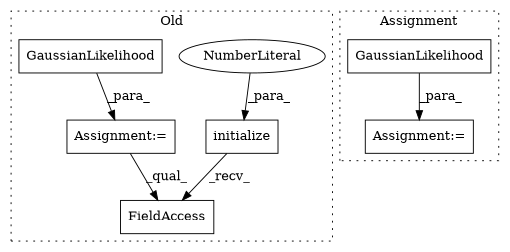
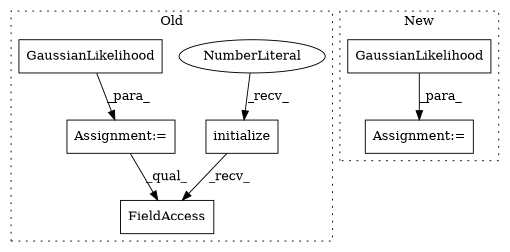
cluster "Assignment": label "Assignment" -> "New"
edge "NumberLiteral" -> "initialize": label "_para_" -> "_recv_"
